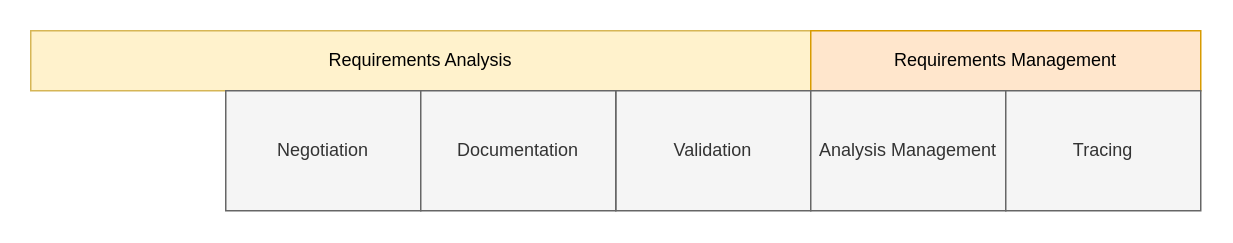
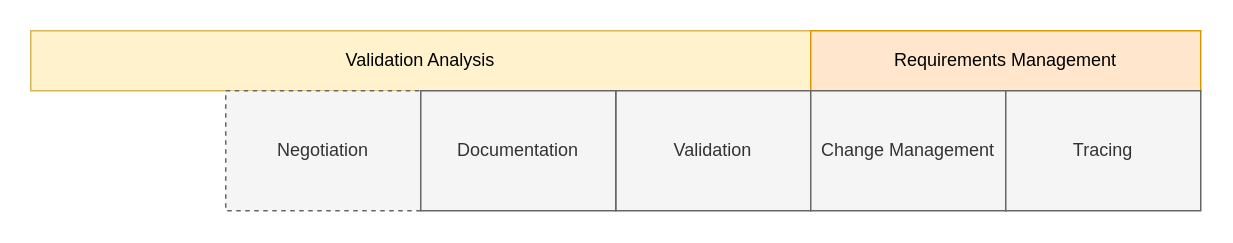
node "Requirements Analysis": label "Requirements Analysis" -> "Validation Analysis"
node "Negotiation": style solid -> dashed
node "Analysis Management": label "Analysis Management" -> "Change Management"
